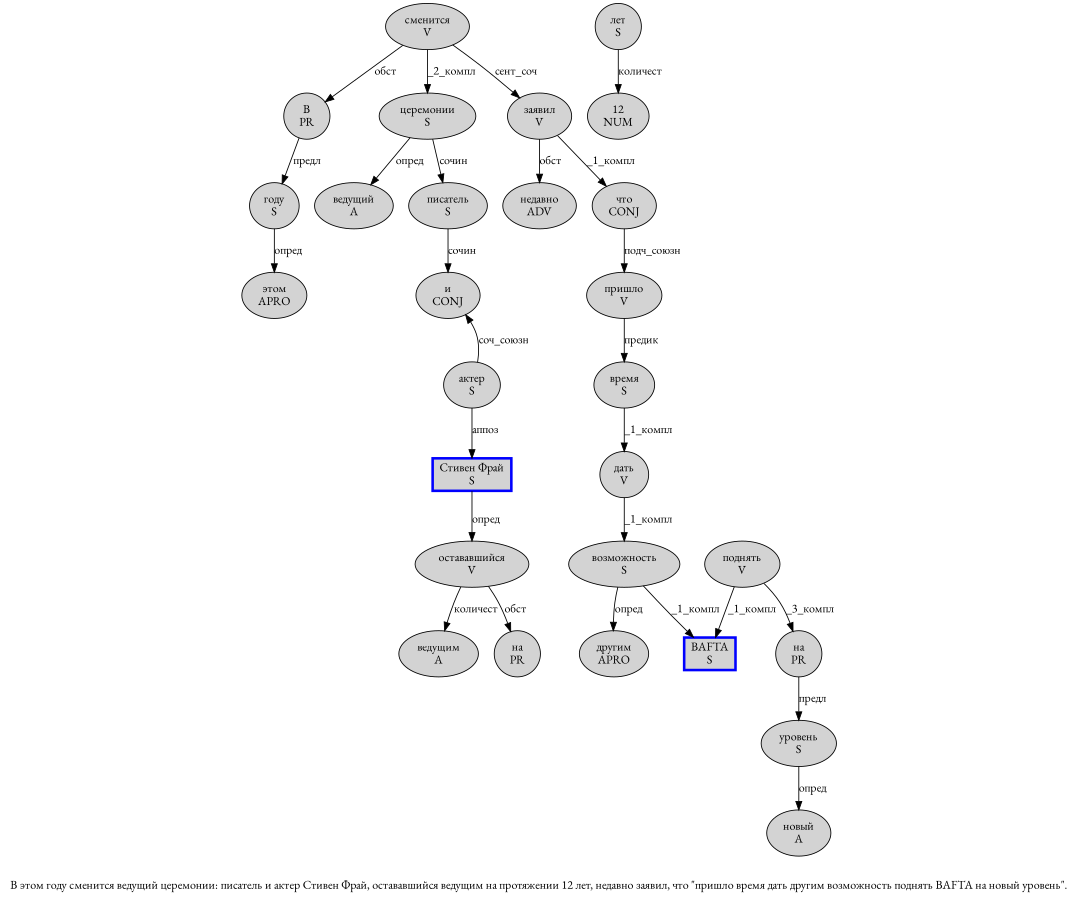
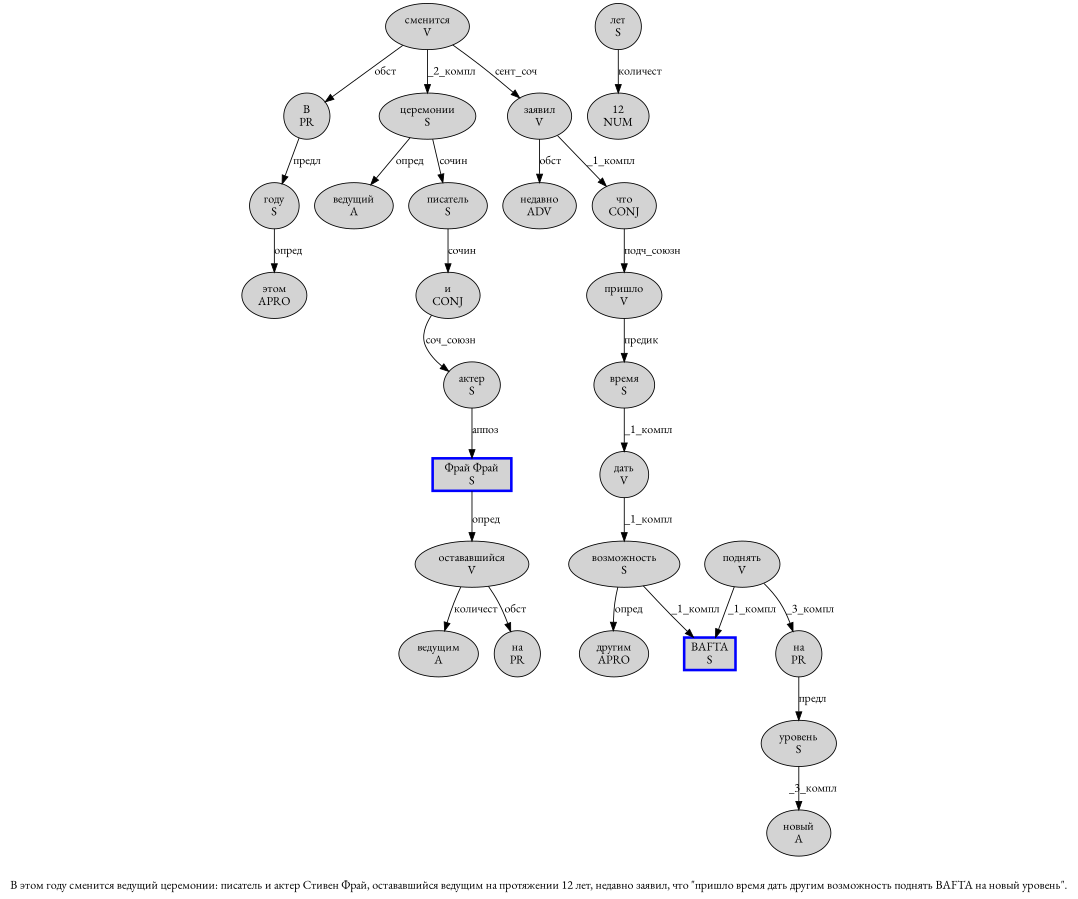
edge "актер S" -> "и CONJ": reversed
node "Стивен Фрай S": label "Стивен Фрай S" -> "Фрай Фрай S"
edge "уровень S" -> "новый A": label "опред" -> "_3_компл"
